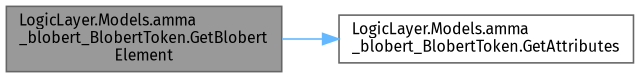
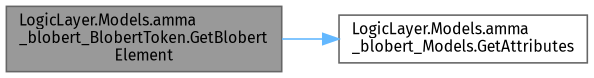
node "LogicLayer.Models.amma _blobert_BlobertToken.GetAttributes": label "LogicLayer.Models.amma _blobert_BlobertToken.GetAttributes" -> "LogicLayer.Models.amma _blobert_Models.GetAttributes"
